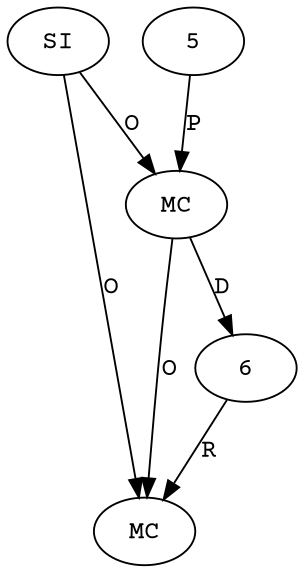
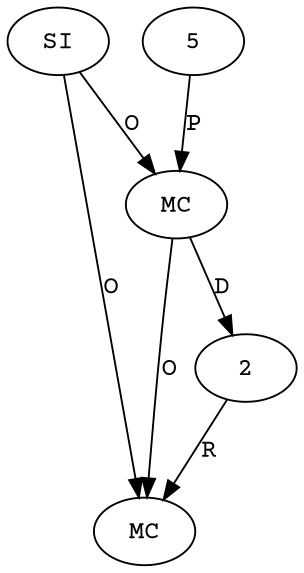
node "6": label "6" -> "2"
